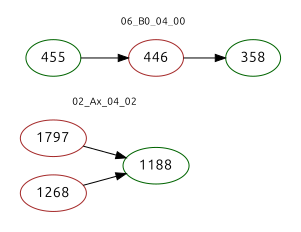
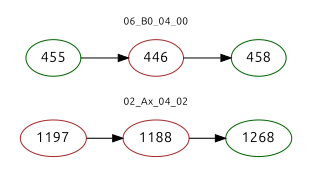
node "358": label "358" -> "458"
node "1797": label "1797" -> "1197"
node "1188": color darkgreen -> brown
edge "1268" -> "1188": reversed
node "1268": color brown -> darkgreen
